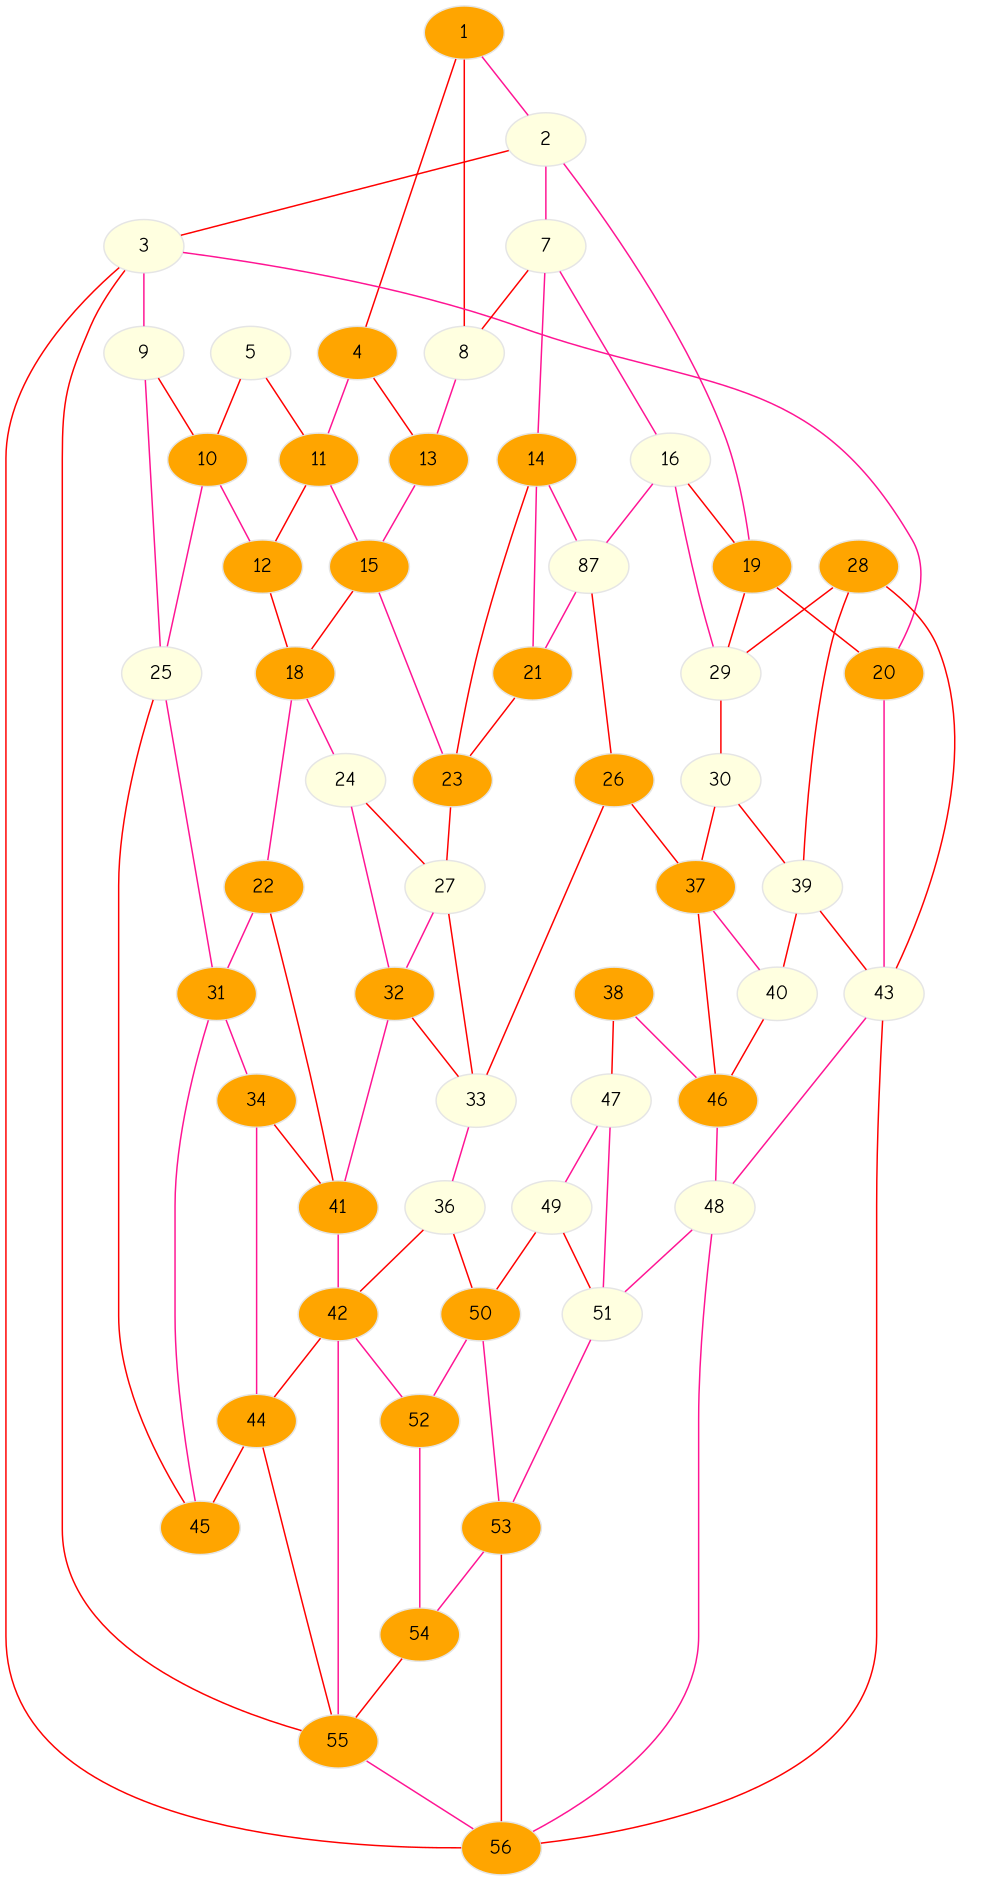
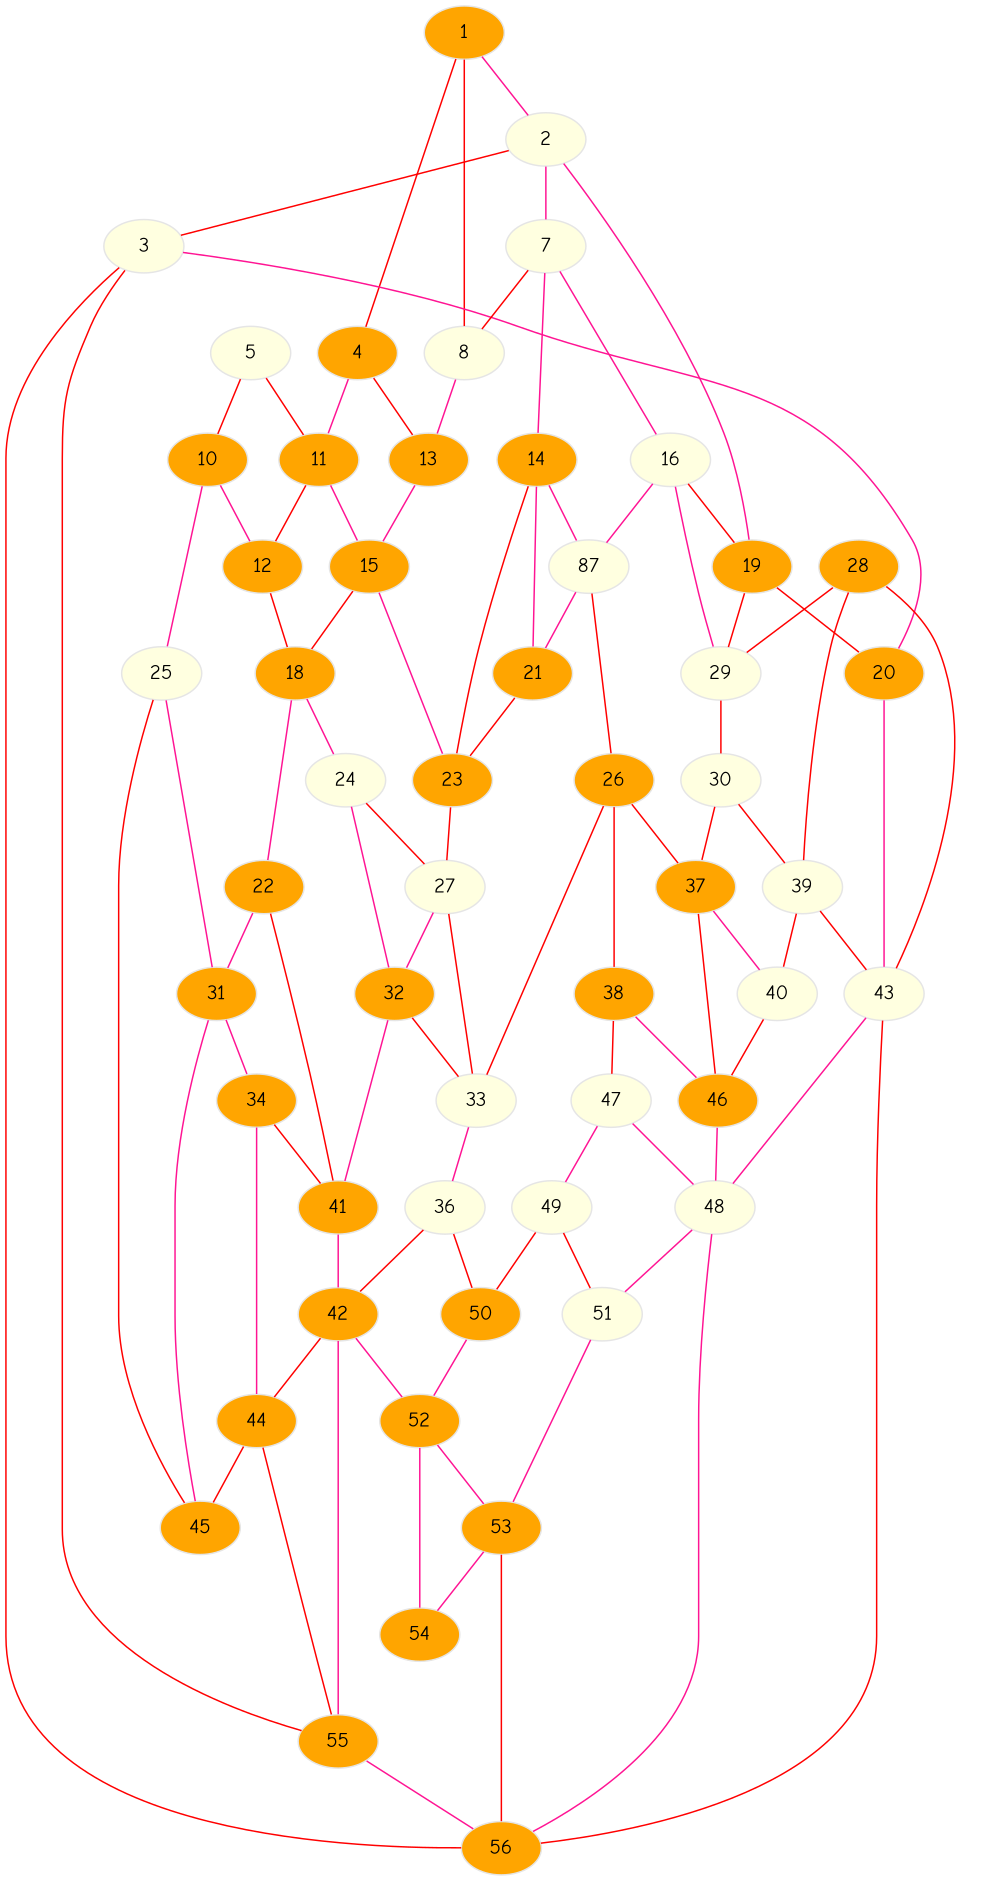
node "9": removed
edge "26" -- "38": added
edge "47" -- "51": now "47" -- "48"
edge "50" -- "53": now "52" -- "53"
edge "54" -- "55": removed
